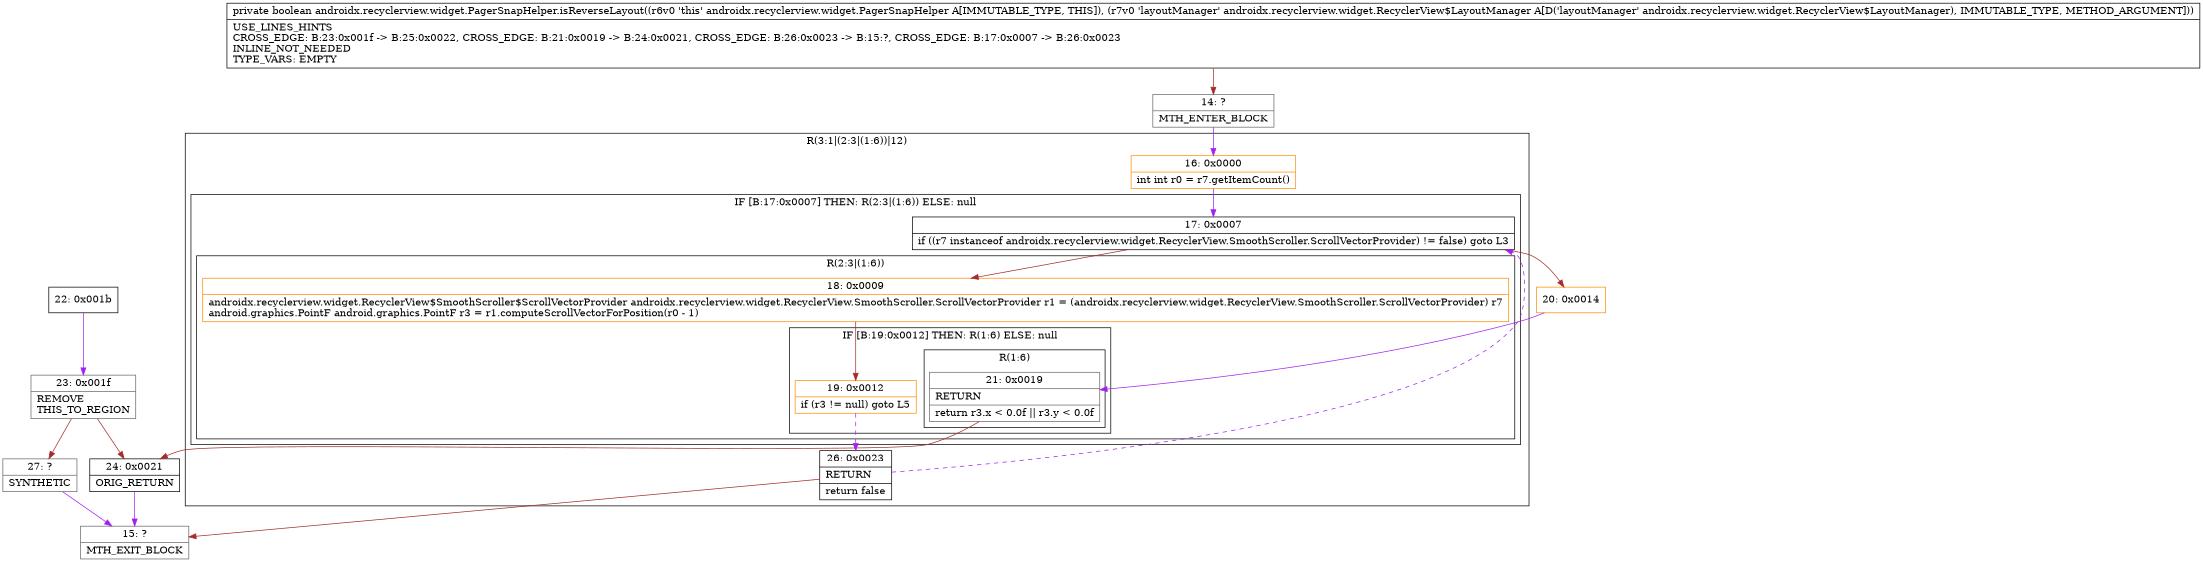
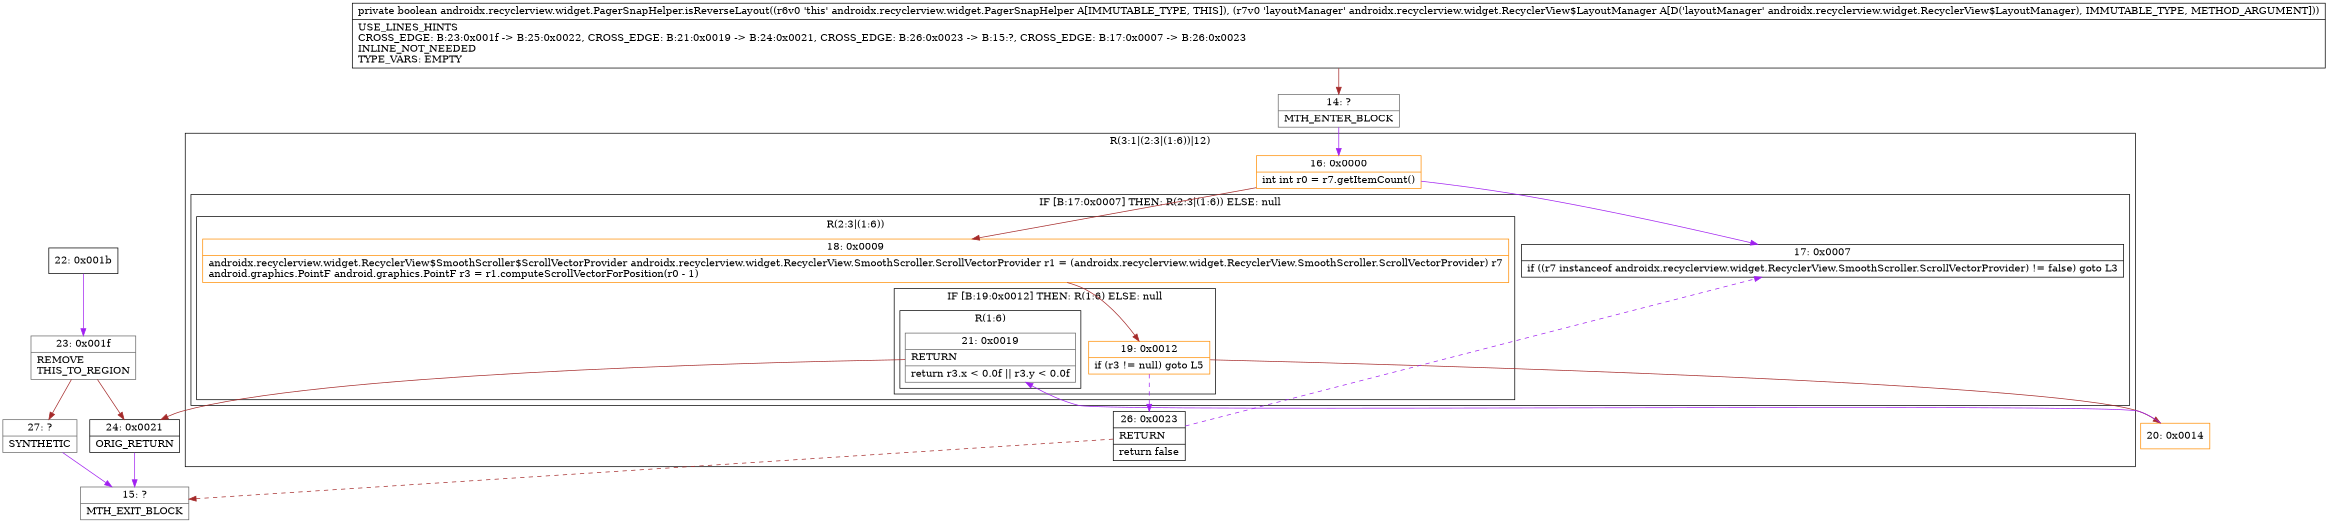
edge "17: 0x0007" -> "20: 0x0014": now "19: 0x0012" -> "20: 0x0014"
edge "17: 0x0007" -> "18: 0x0009": now "16: 0x0000" -> "18: 0x0009"
edge "26: 0x0023" -> "15: ?": style solid -> dashed
